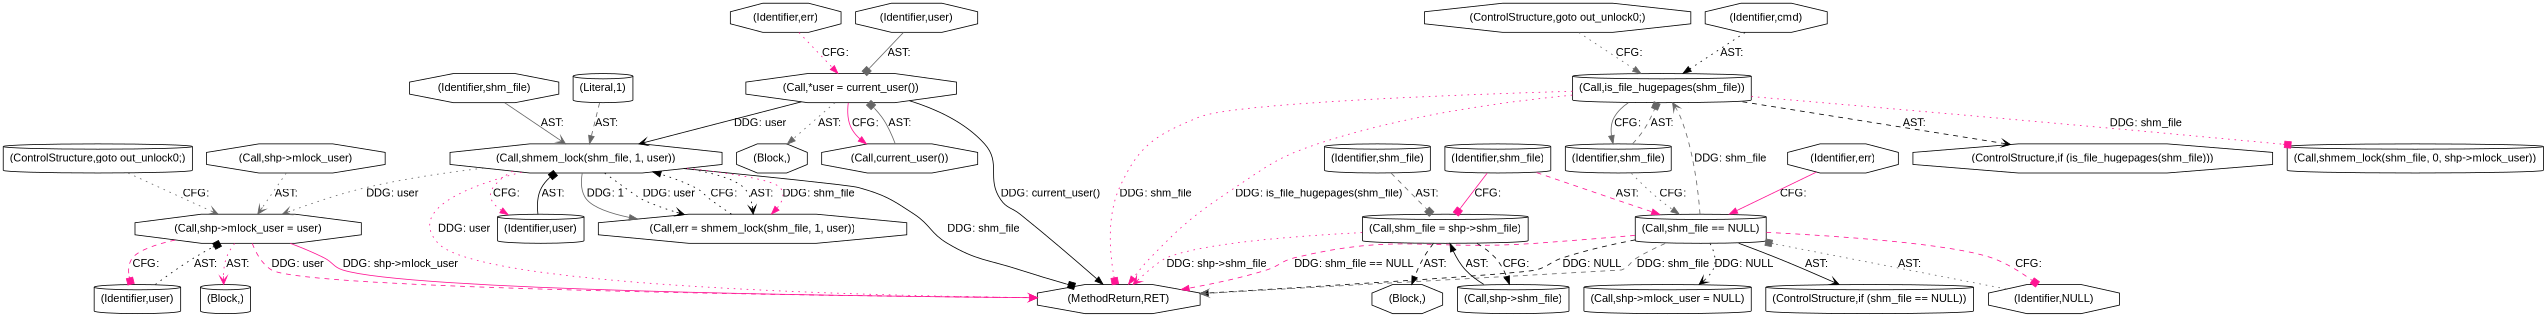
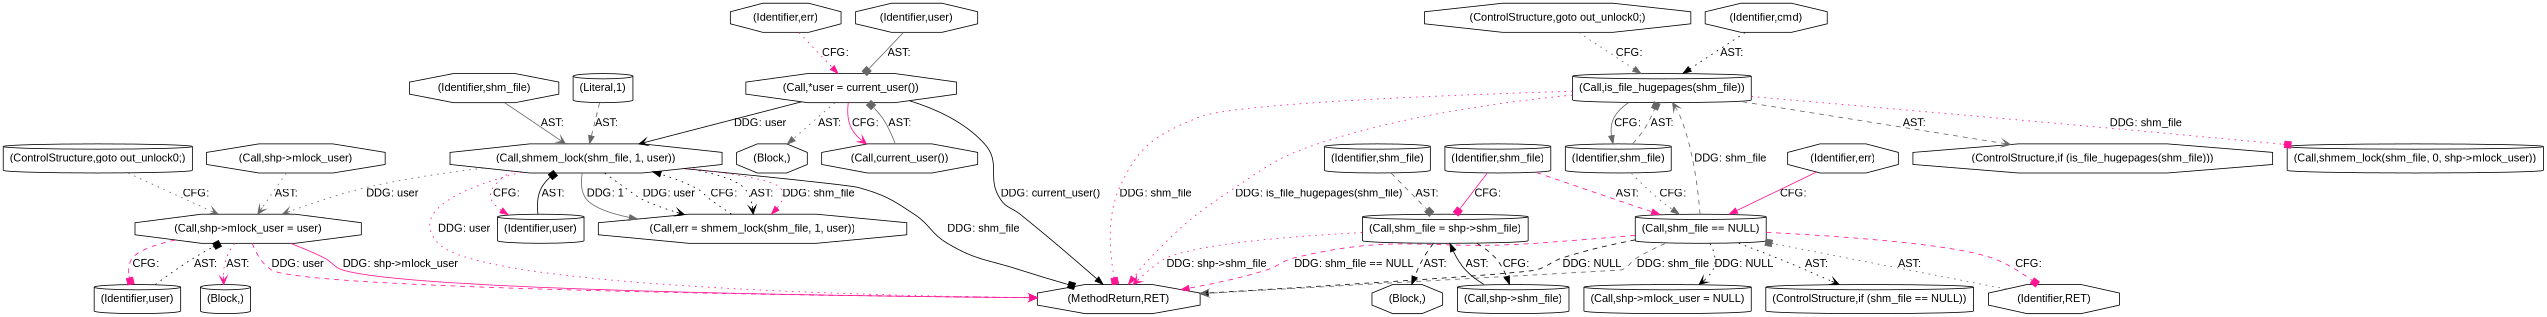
edge "(Call,is_file_hugepages(shm_file))" -> "(ControlStructure,if (is_file_hugepages(shm_file)))": color black -> gray40
edge "(Call,*user = current_user())" -> "(Call,current_user())": arrowhead normal -> vee
edge "(Call,shm_file == NULL)" -> "(ControlStructure,if (shm_file == NULL))": style solid -> dotted
node "(Identifier,NULL)": label "(Identifier,NULL)" -> "(Identifier,RET)"
